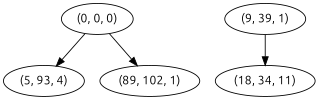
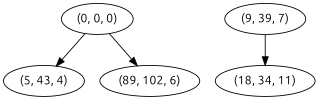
node "(9, 39, 1)": label "(9, 39, 1)" -> "(9, 39, 7)"
node "(5, 93, 4)": label "(5, 93, 4)" -> "(5, 43, 4)"
node "(89, 102, 1)": label "(89, 102, 1)" -> "(89, 102, 6)"
